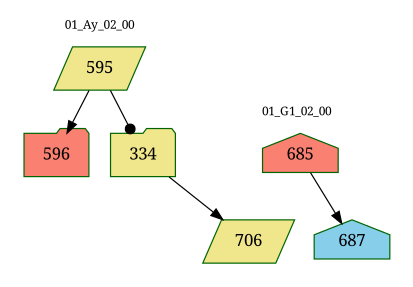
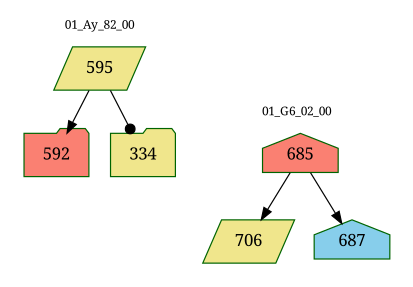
cluster "01_Ay_02_00": label "01_Ay_02_00" -> "01_Ay_82_00"
cluster "01_G1_02_00": label "01_G1_02_00" -> "01_G6_02_00"
node "596": label "596" -> "592"
edge "334" -> "706": now "685" -> "706"
